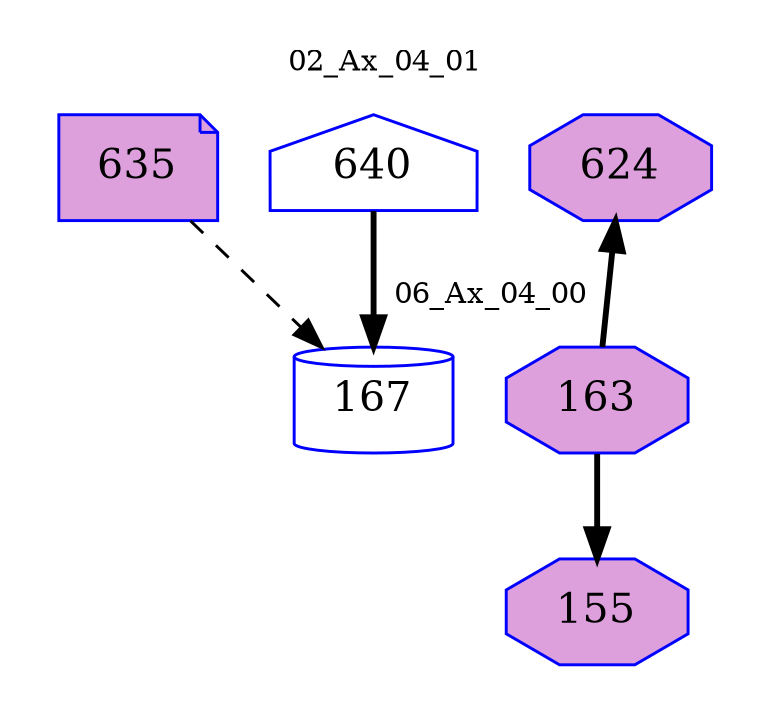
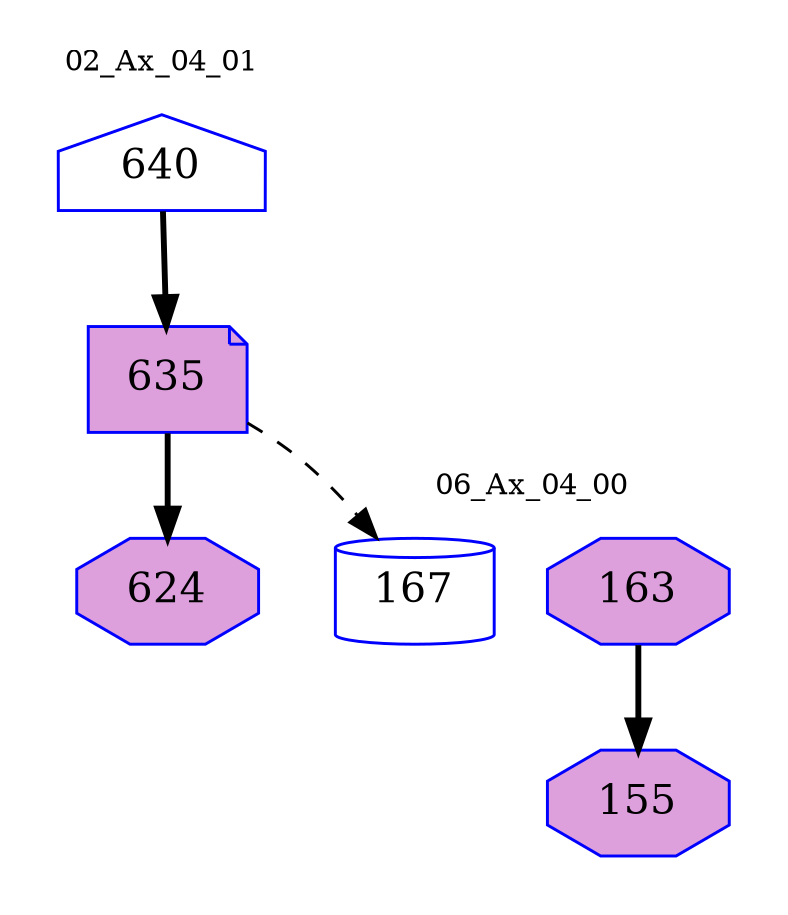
edge "640" -> "167": now "640" -> "635"
edge "163" -> "624": now "635" -> "624"
